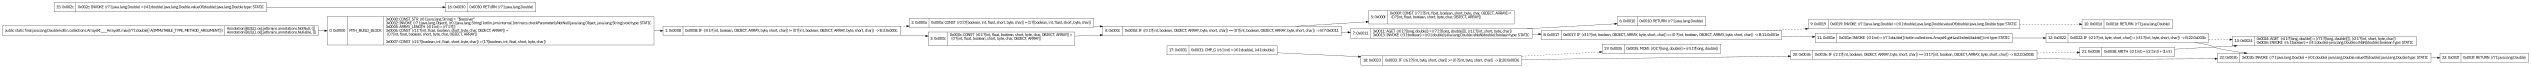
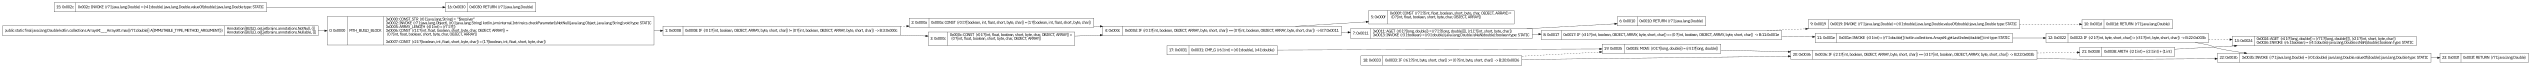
edge "19: 0x0035" -> "20: 0x0036": added
edge "17: 0x0031" -> "18: 0x0033": now "17: 0x0031" -> "19: 0x0035"
